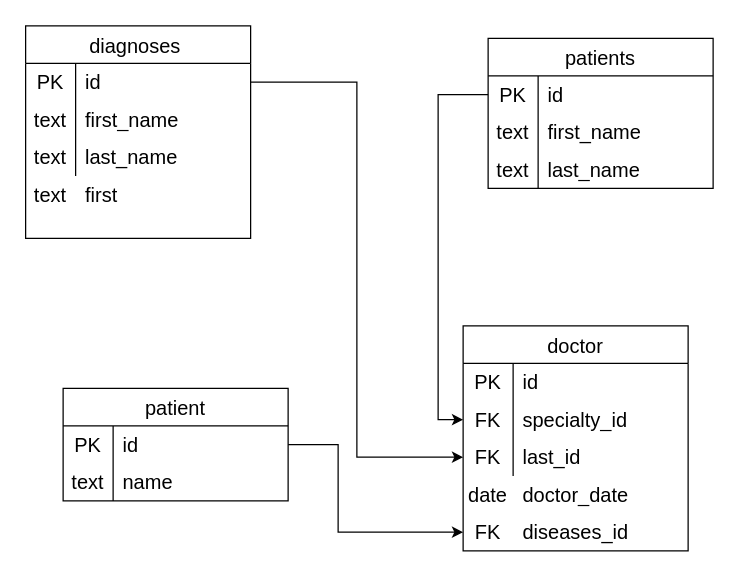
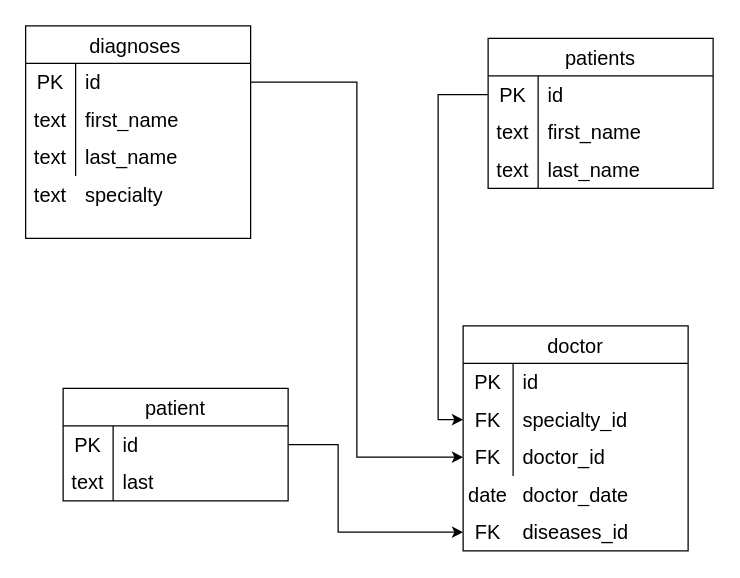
node "first": label "first" -> "specialty"
node "last_id": label "last_id" -> "doctor_id"
node "name": label "name" -> "last"
